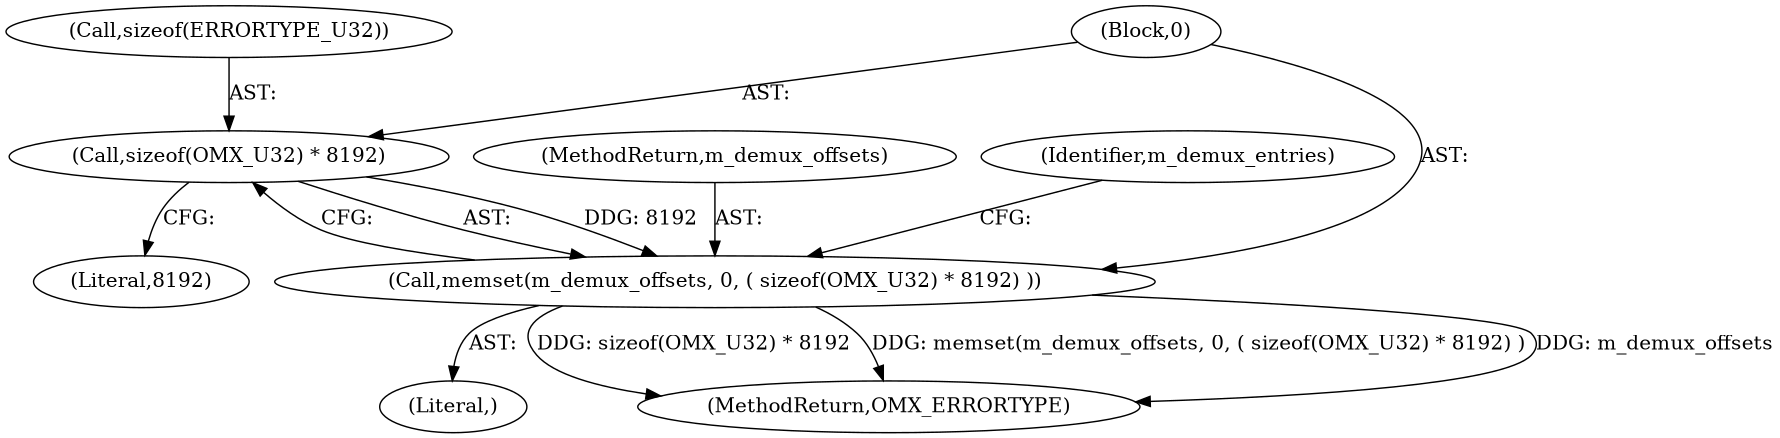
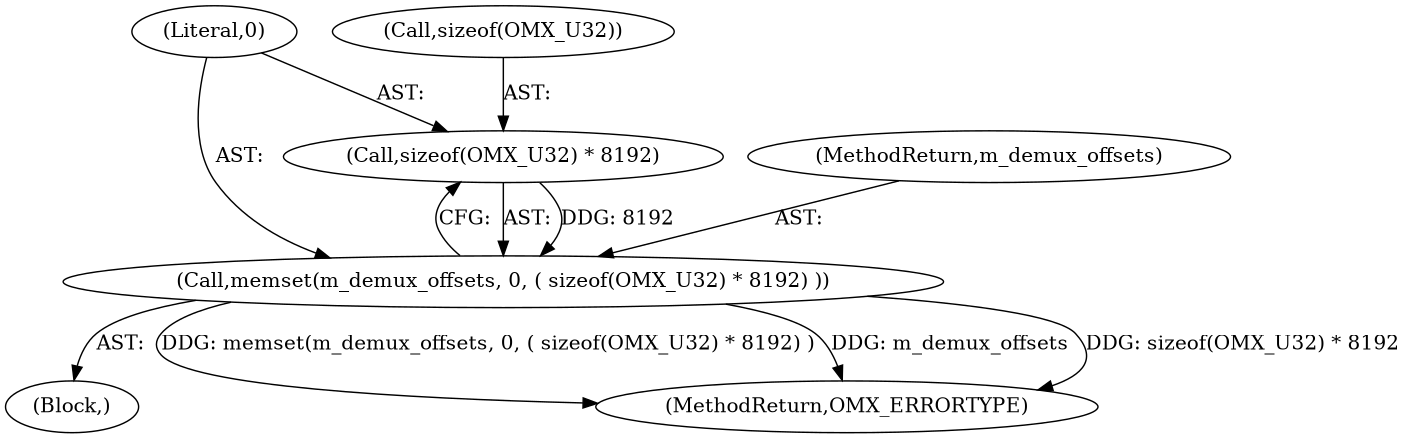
node "(Call,sizeof(ERRORTYPE_U32))": label "(Call,sizeof(ERRORTYPE_U32))" -> "(Call,sizeof(OMX_U32))"
node "(Block,0)": label "(Block,0)" -> "(Literal,0)"
node "(Identifier,m_demux_entries)": removed
node "(Literal,8192)": removed
node "(Literal,)": label "(Literal,)" -> "(Block,)"
